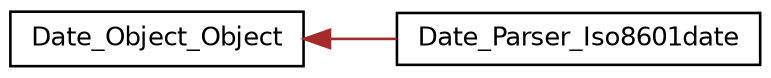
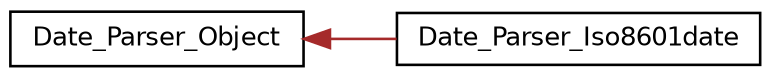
node "Date_Object_Object": label "Date_Object_Object" -> "Date_Parser_Object"
